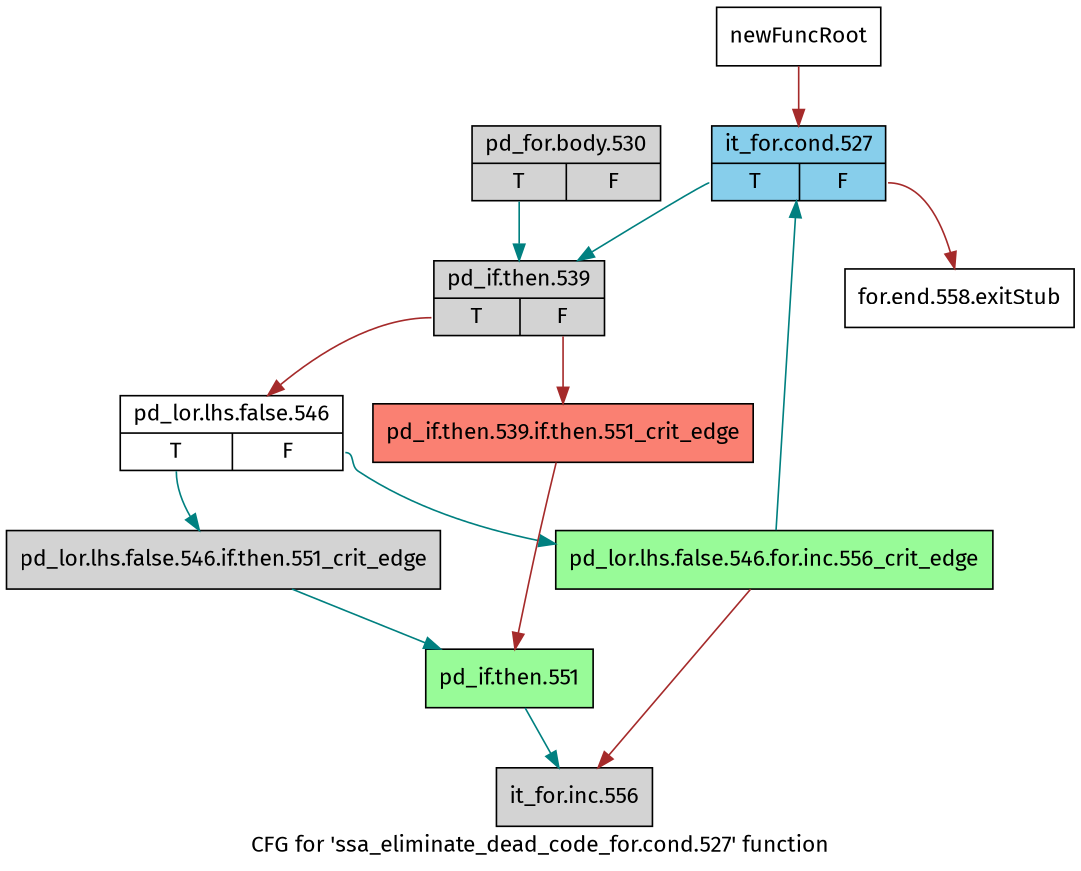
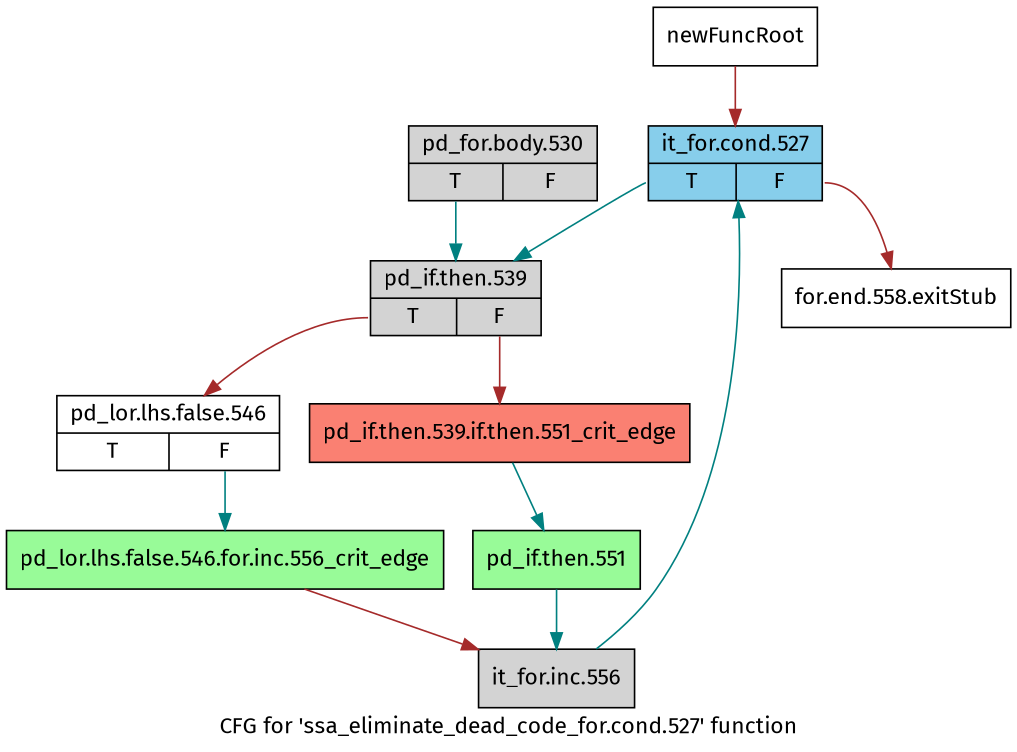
edge "pd_lor.lhs.false.546.for.inc.556_crit_edge" -> "it_for.cond.527": now "it_for.inc.556" -> "it_for.cond.527"
edge "pd_if.then.539.if.then.551_crit_edge" -> "pd_if.then.551": color brown -> teal
node "pd_lor.lhs.false.546.if.then.551_crit_edge": removed
